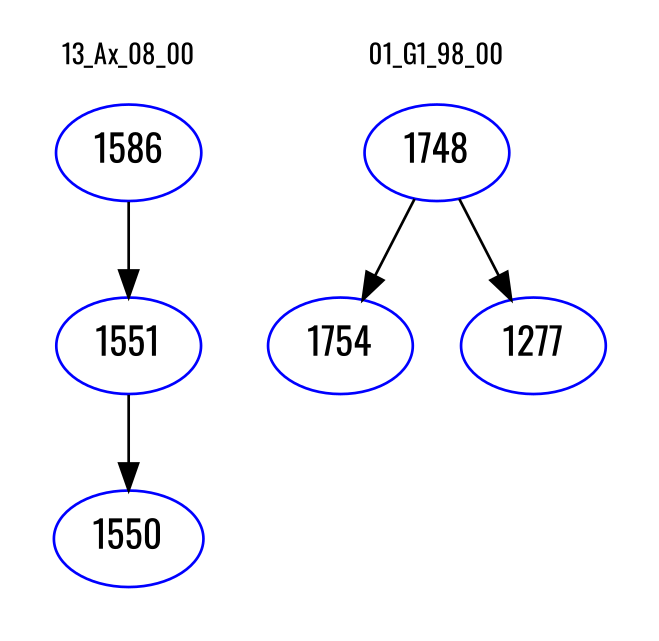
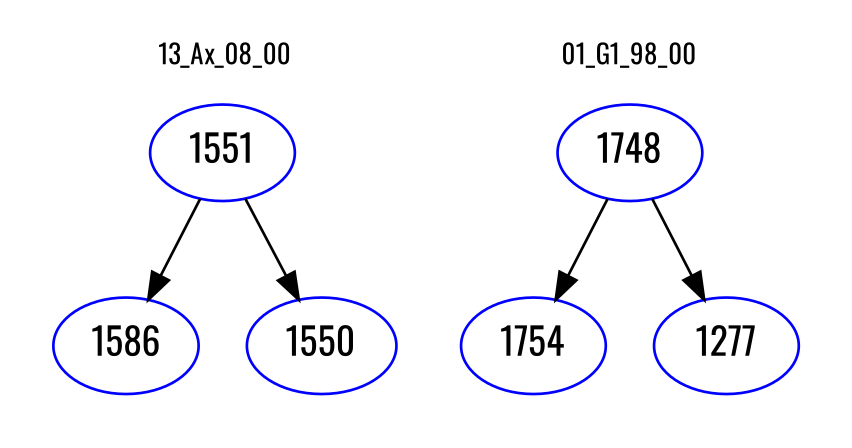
edge "1586" -> "1551": reversed
